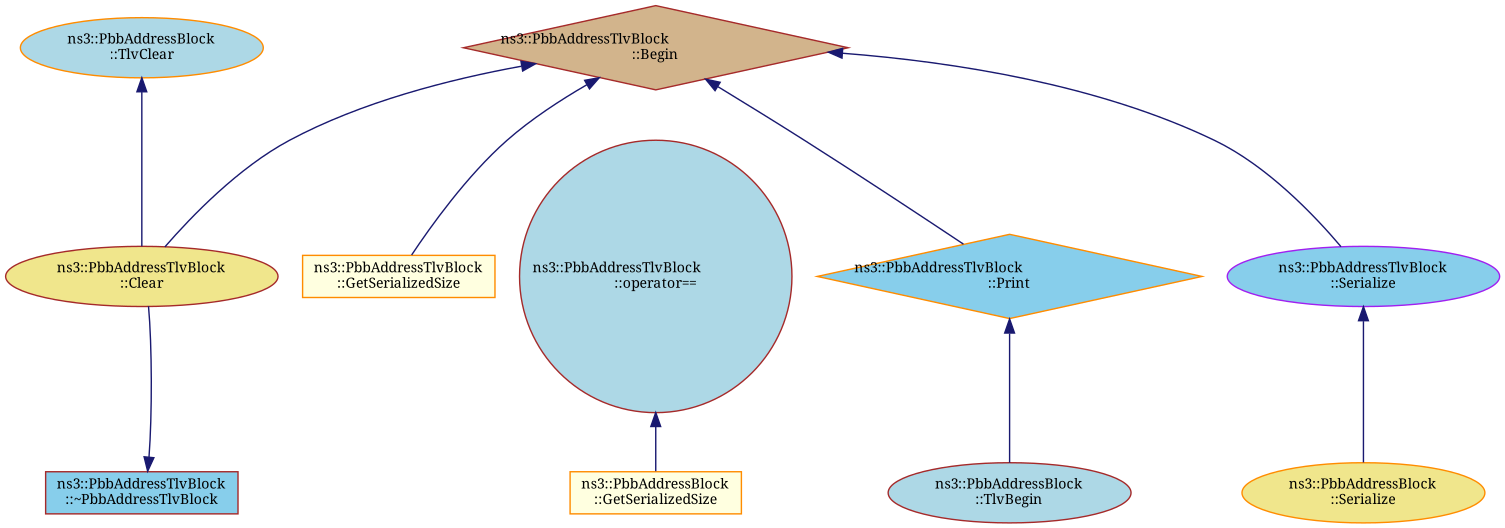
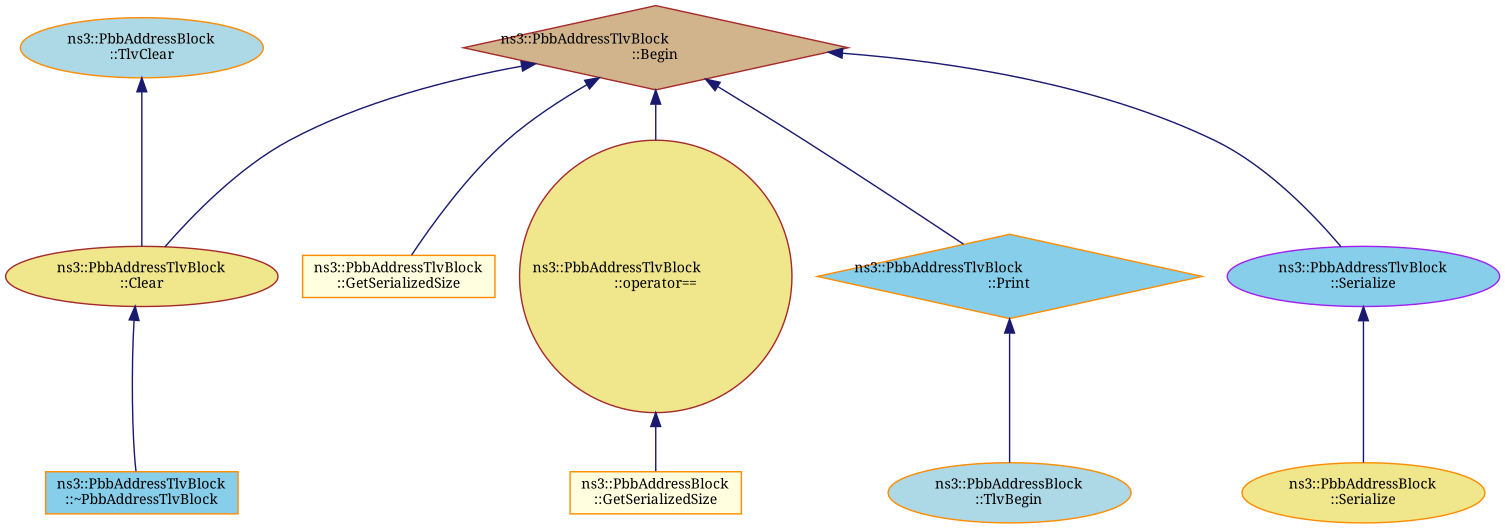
edge "ns3::PbbAddressTlvBlock ::operator==" -> "ns3::PbbAddressTlvBlock ::Begin": added
node "ns3::PbbAddressTlvBlock ::operator==": fillcolor lightblue -> khaki
edge "ns3::PbbAddressTlvBlock ::Clear" -> "ns3::PbbAddressTlvBlock ::~PbbAddressTlvBlock": reversed
node "ns3::PbbAddressTlvBlock ::~PbbAddressTlvBlock": color brown -> darkorange
node "ns3::PbbAddressBlock ::TlvBegin": color brown -> darkorange
